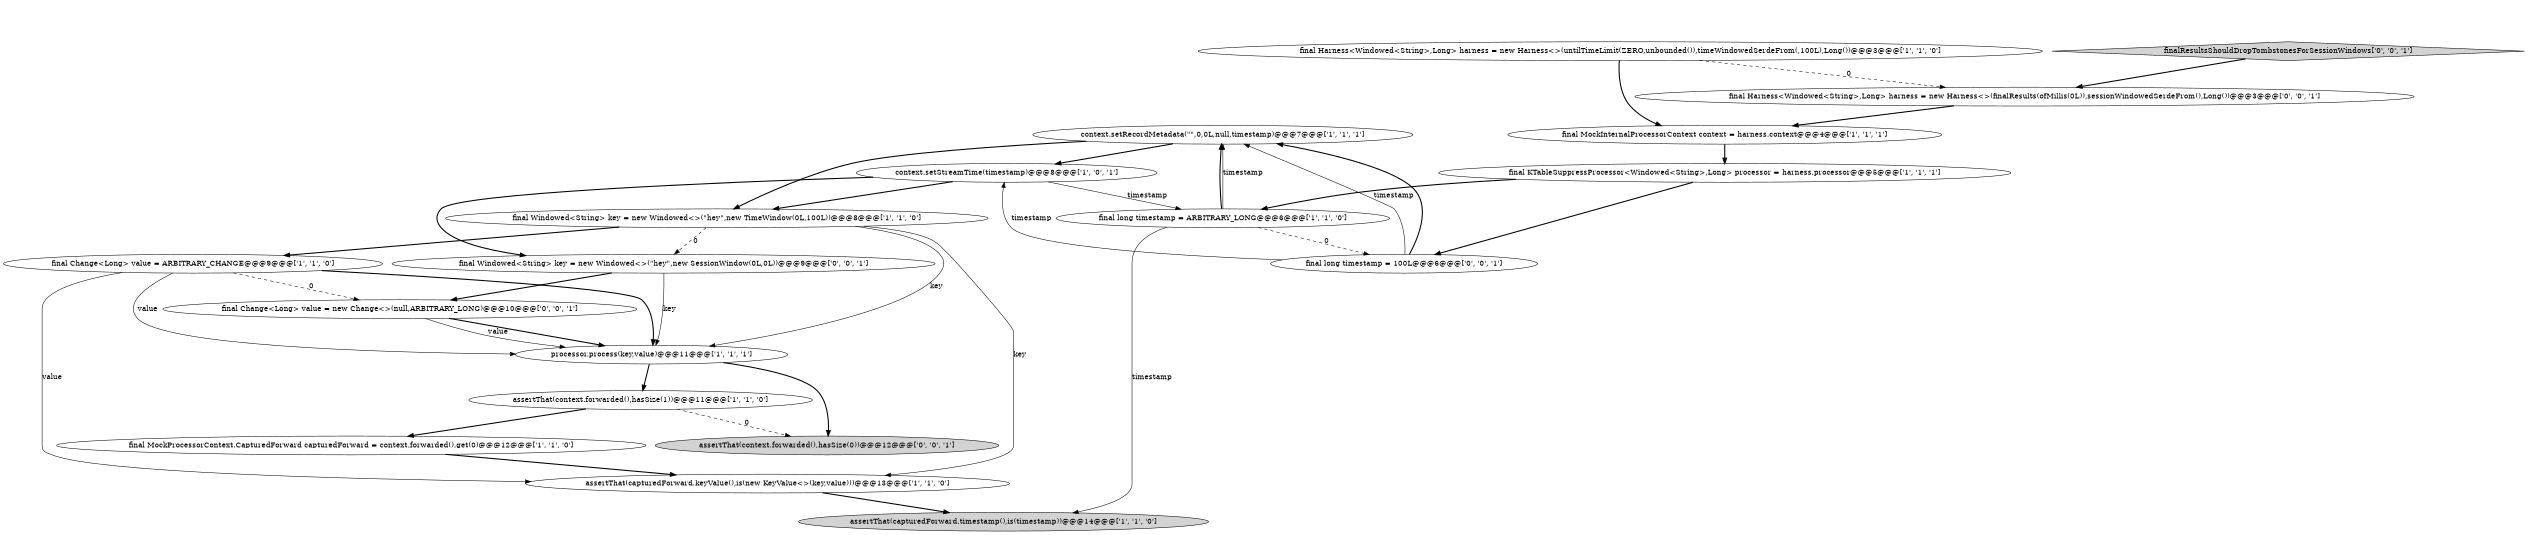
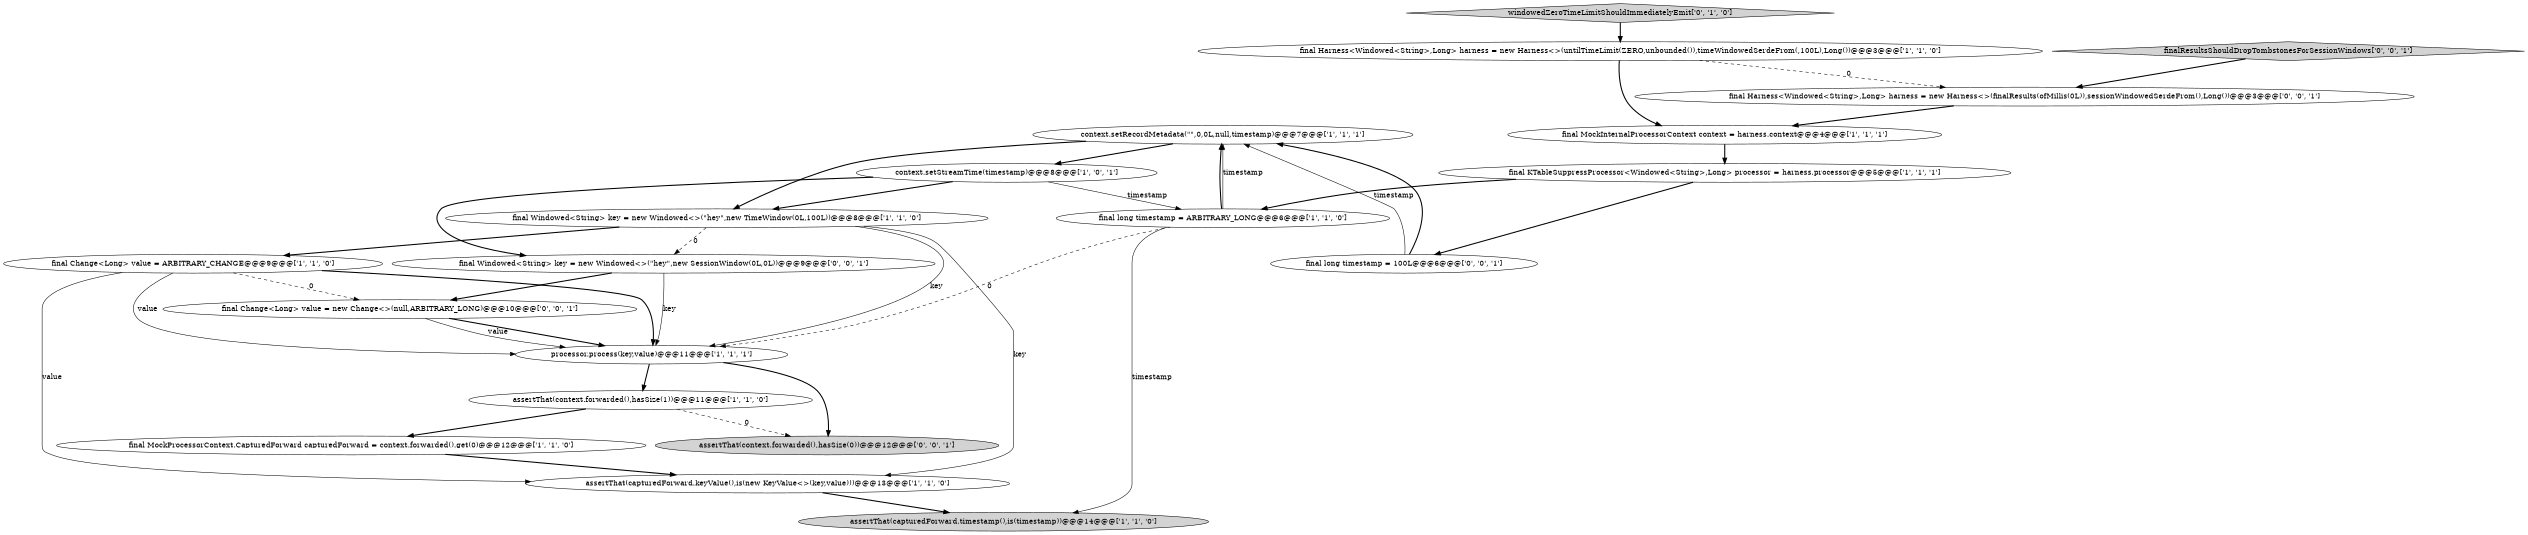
node "windowedZeroTimeLimitShouldImmediatelyEmit['0', '1', '0']": added
edge "final long timestamp = ARBITRARY_LONG@@@6@@@['1', '1', '0']" -> "final long timestamp = 100L@@@6@@@['0', '0', '1']": now "final long timestamp = ARBITRARY_LONG@@@6@@@['1', '1', '0']" -> "processor.process(key,value)@@@11@@@['1', '1', '1']"
edge "final long timestamp = 100L@@@6@@@['0', '0', '1']" -> "context.setStreamTime(timestamp)@@@8@@@['1', '0', '1']": removed, label "timestamp"
